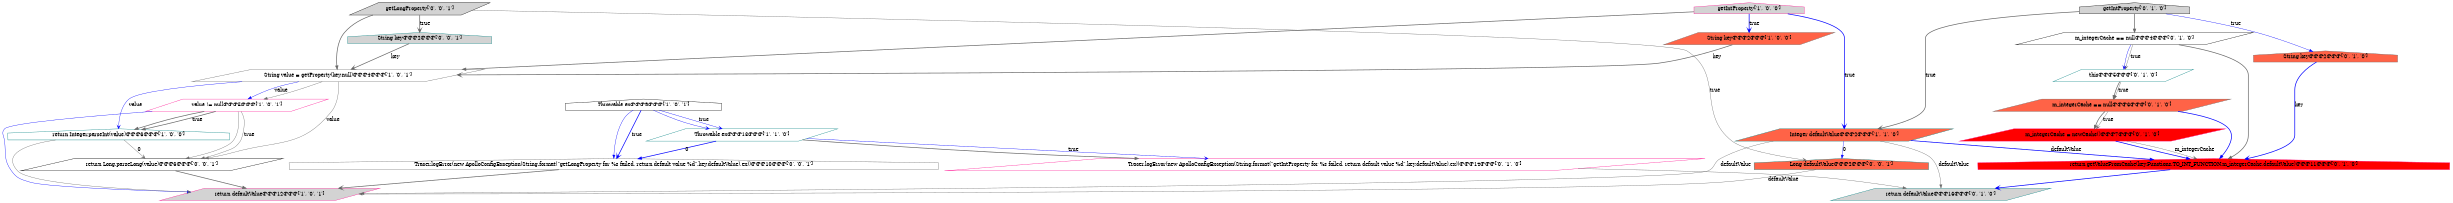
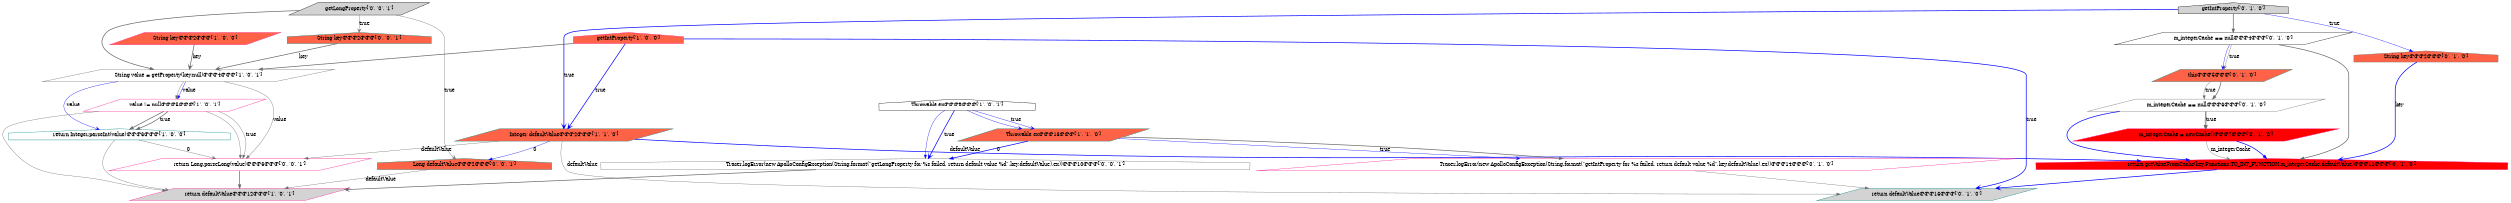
node "getIntProperty['1', '0', '0']": fillcolor lightgray -> tomato
edge "getIntProperty['1', '0', '0']" -> "String key@@@2@@@['1', '0', '0']": now "getIntProperty['1', '0', '0']" -> "return defaultValue@@@16@@@['0', '1', '0']"
edge "getLongProperty['0', '0', '1']" -> "String key@@@2@@@['0', '0', '1']": style bold -> solid
edge "getIntProperty['0', '1', '0']" -> "Integer defaultValue@@@2@@@['1', '1', '0']": color gray40 -> blue
node "String key@@@2@@@['0', '0', '1']": fillcolor lightgray -> tomato
node "String key@@@2@@@['1', '0', '0']": color gray40 -> deeppink
node "this@@@5@@@['0', '1', '0']": fillcolor white -> tomato
node "m_integerCache == null@@@6@@@['0', '1', '0']": fillcolor tomato -> white
node "Throwable ex@@@13@@@['1', '1', '0']": fillcolor white -> tomato
edge "value != null@@@5@@@['1', '0', '1']" -> "return defaultValue@@@12@@@['1', '0', '1']": color blue -> gray40
node "return Long.parseLong(value)@@@6@@@['0', '0', '1']": color black -> deeppink
edge "Integer defaultValue@@@2@@@['1', '1', '0']" -> "return defaultValue@@@12@@@['1', '0', '1']": now "Integer defaultValue@@@2@@@['1', '1', '0']" -> "return Long.parseLong(value)@@@6@@@['0', '0', '1']"
